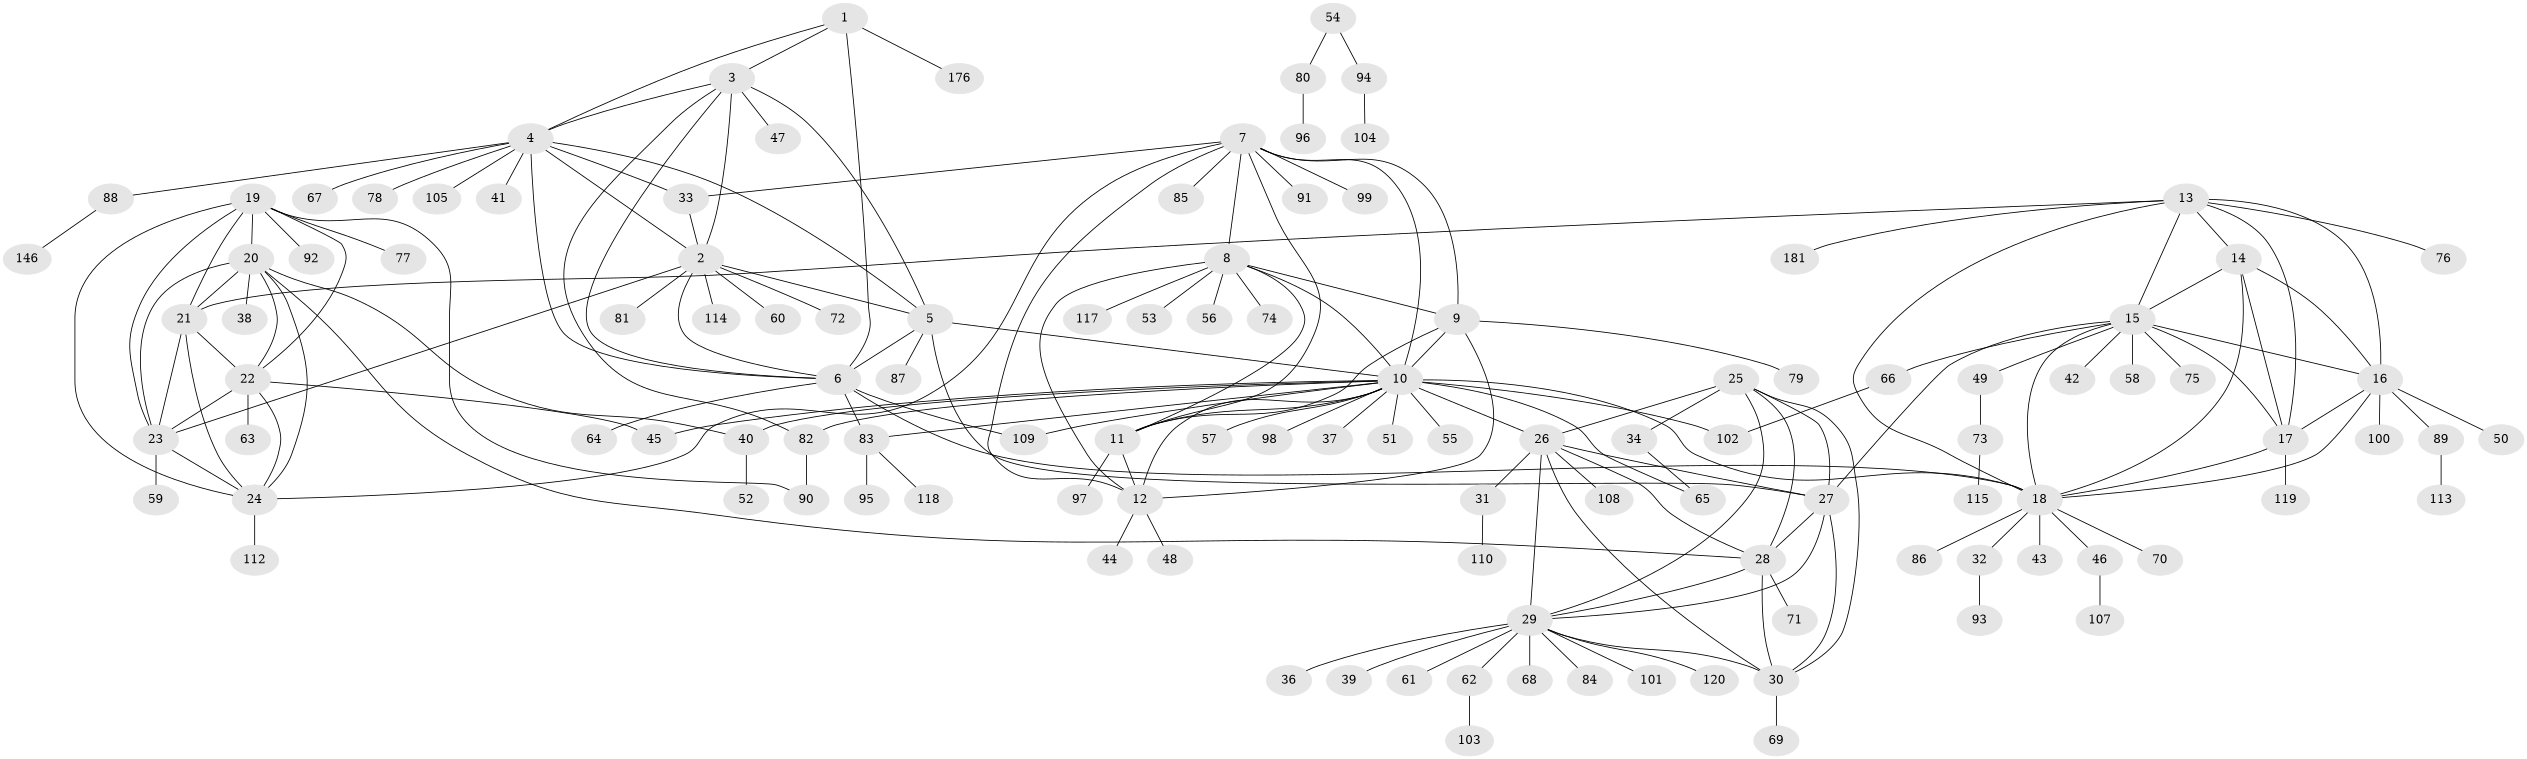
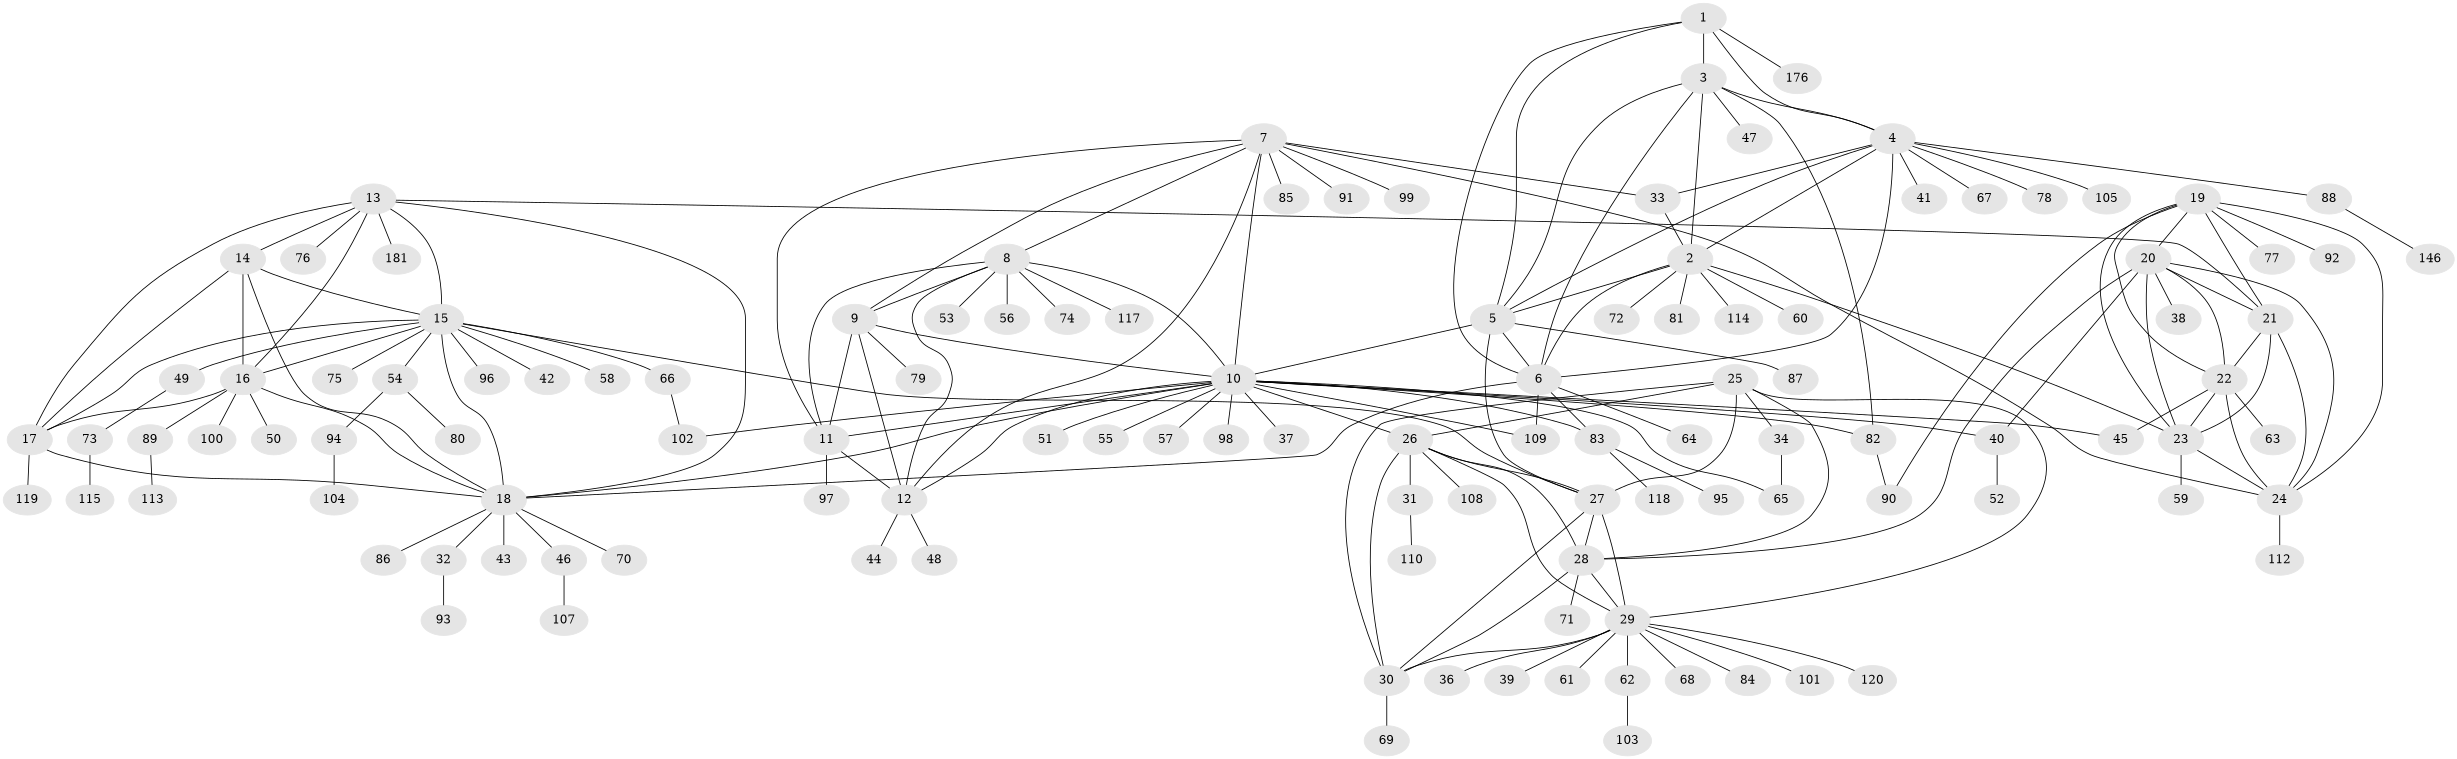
edge "80" -- "96": now "15" -- "96"
edge "1" -- "5": added
edge "15" -- "54": added
